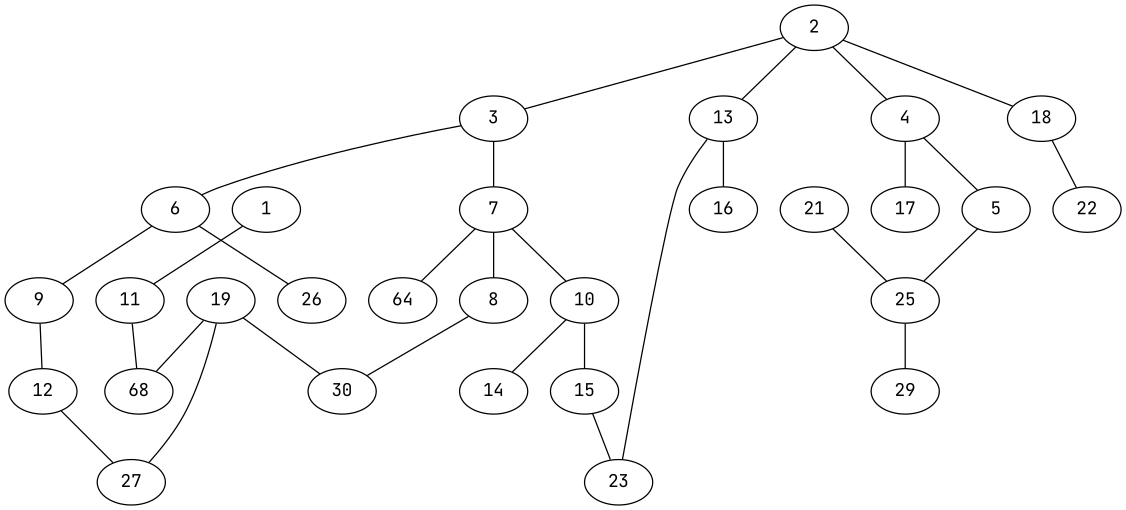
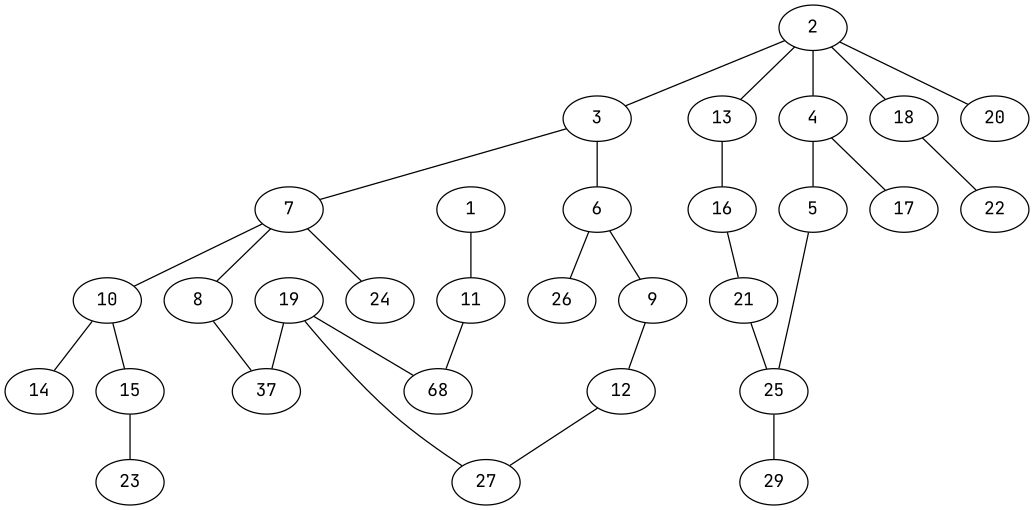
node "20": added
edge "16" -- "21": added
edge "13" -- "23": removed
node "64": label "64" -> "24"
node "30": label "30" -> "37"
